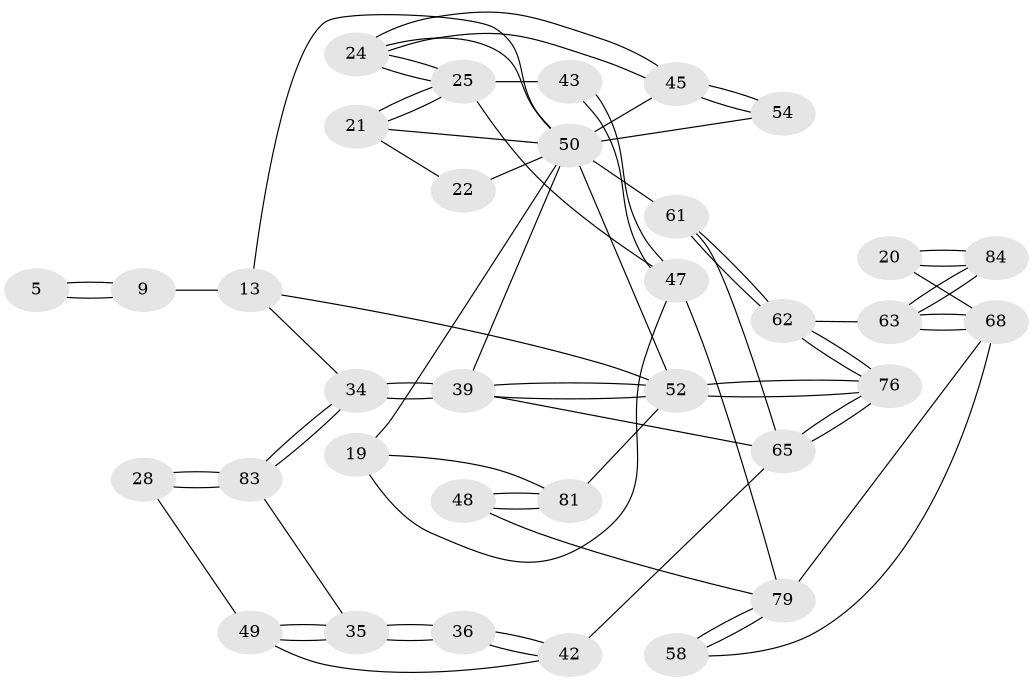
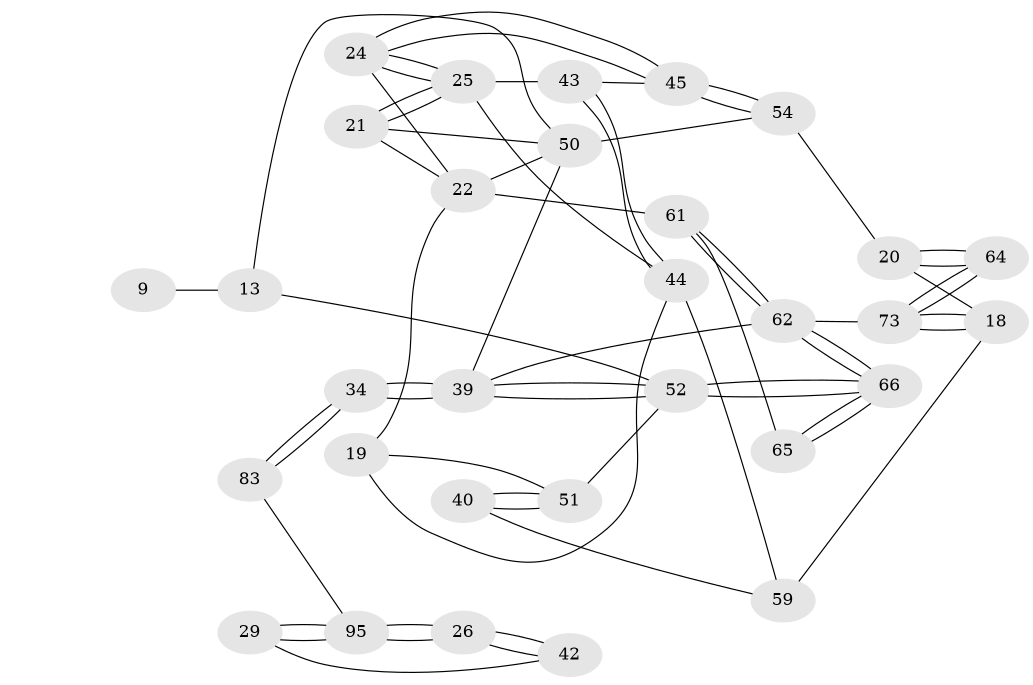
edge "24" -- "50": now "24" -- "22"
edge "45" -- "50": now "45" -- "43"
edge "50" -- "61": now "22" -- "61"
edge "54" -- "20": added
node "84": label "84" -> "64"
edge "50" -- "52": removed
node "47": label "47" -> "44"
node "5": removed
edge "50" -- "19": now "22" -- "19"
node "63": label "63" -> "73"
node "68": label "68" -> "18"
edge "13" -- "34": removed
node "76": label "76" -> "66"
edge "39" -- "65": now "39" -- "62"
node "28": removed
node "48": label "48" -> "40"
node "81": label "81" -> "51"
edge "65" -- "42": removed
node "79": label "79" -> "59"
node "49": label "49" -> "29"
node "35": label "35" -> "95"
node "36": label "36" -> "26"
node "58": removed
